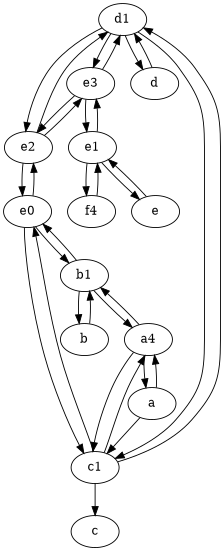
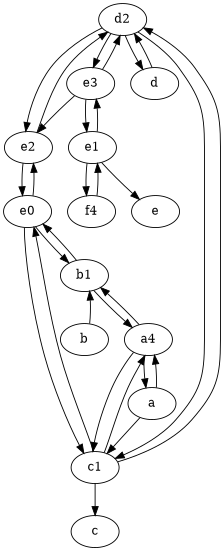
node "d1": label "d1" -> "d2"
edge "e2" -> "e3": removed
edge "e" -> "e1": removed
edge "b1" -> "b": removed
